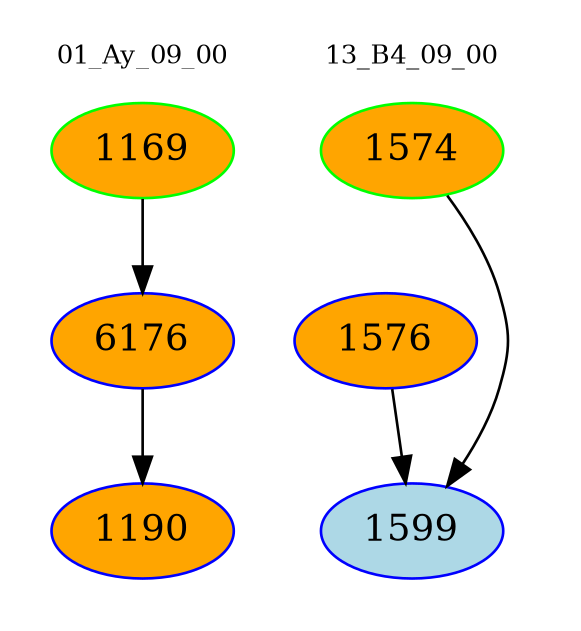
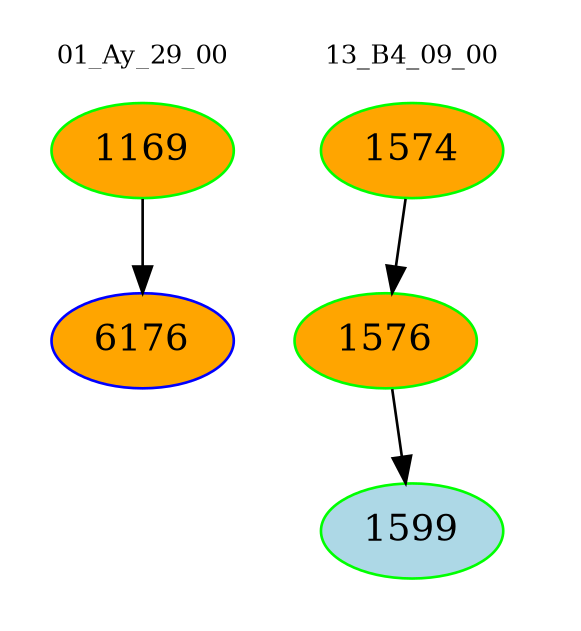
cluster "01_Ay_09_00": label "01_Ay_09_00" -> "01_Ay_29_00"
edge "1574" -> "1599": now "1574" -> "1576"
node "1576": color blue -> green
node "1190": removed
node "1599": color blue -> green
